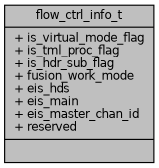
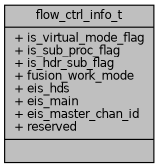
node "flow_ctrl_info_t": text "+ is_tml_proc_flag" -> "+ is_sub_proc_flag"
